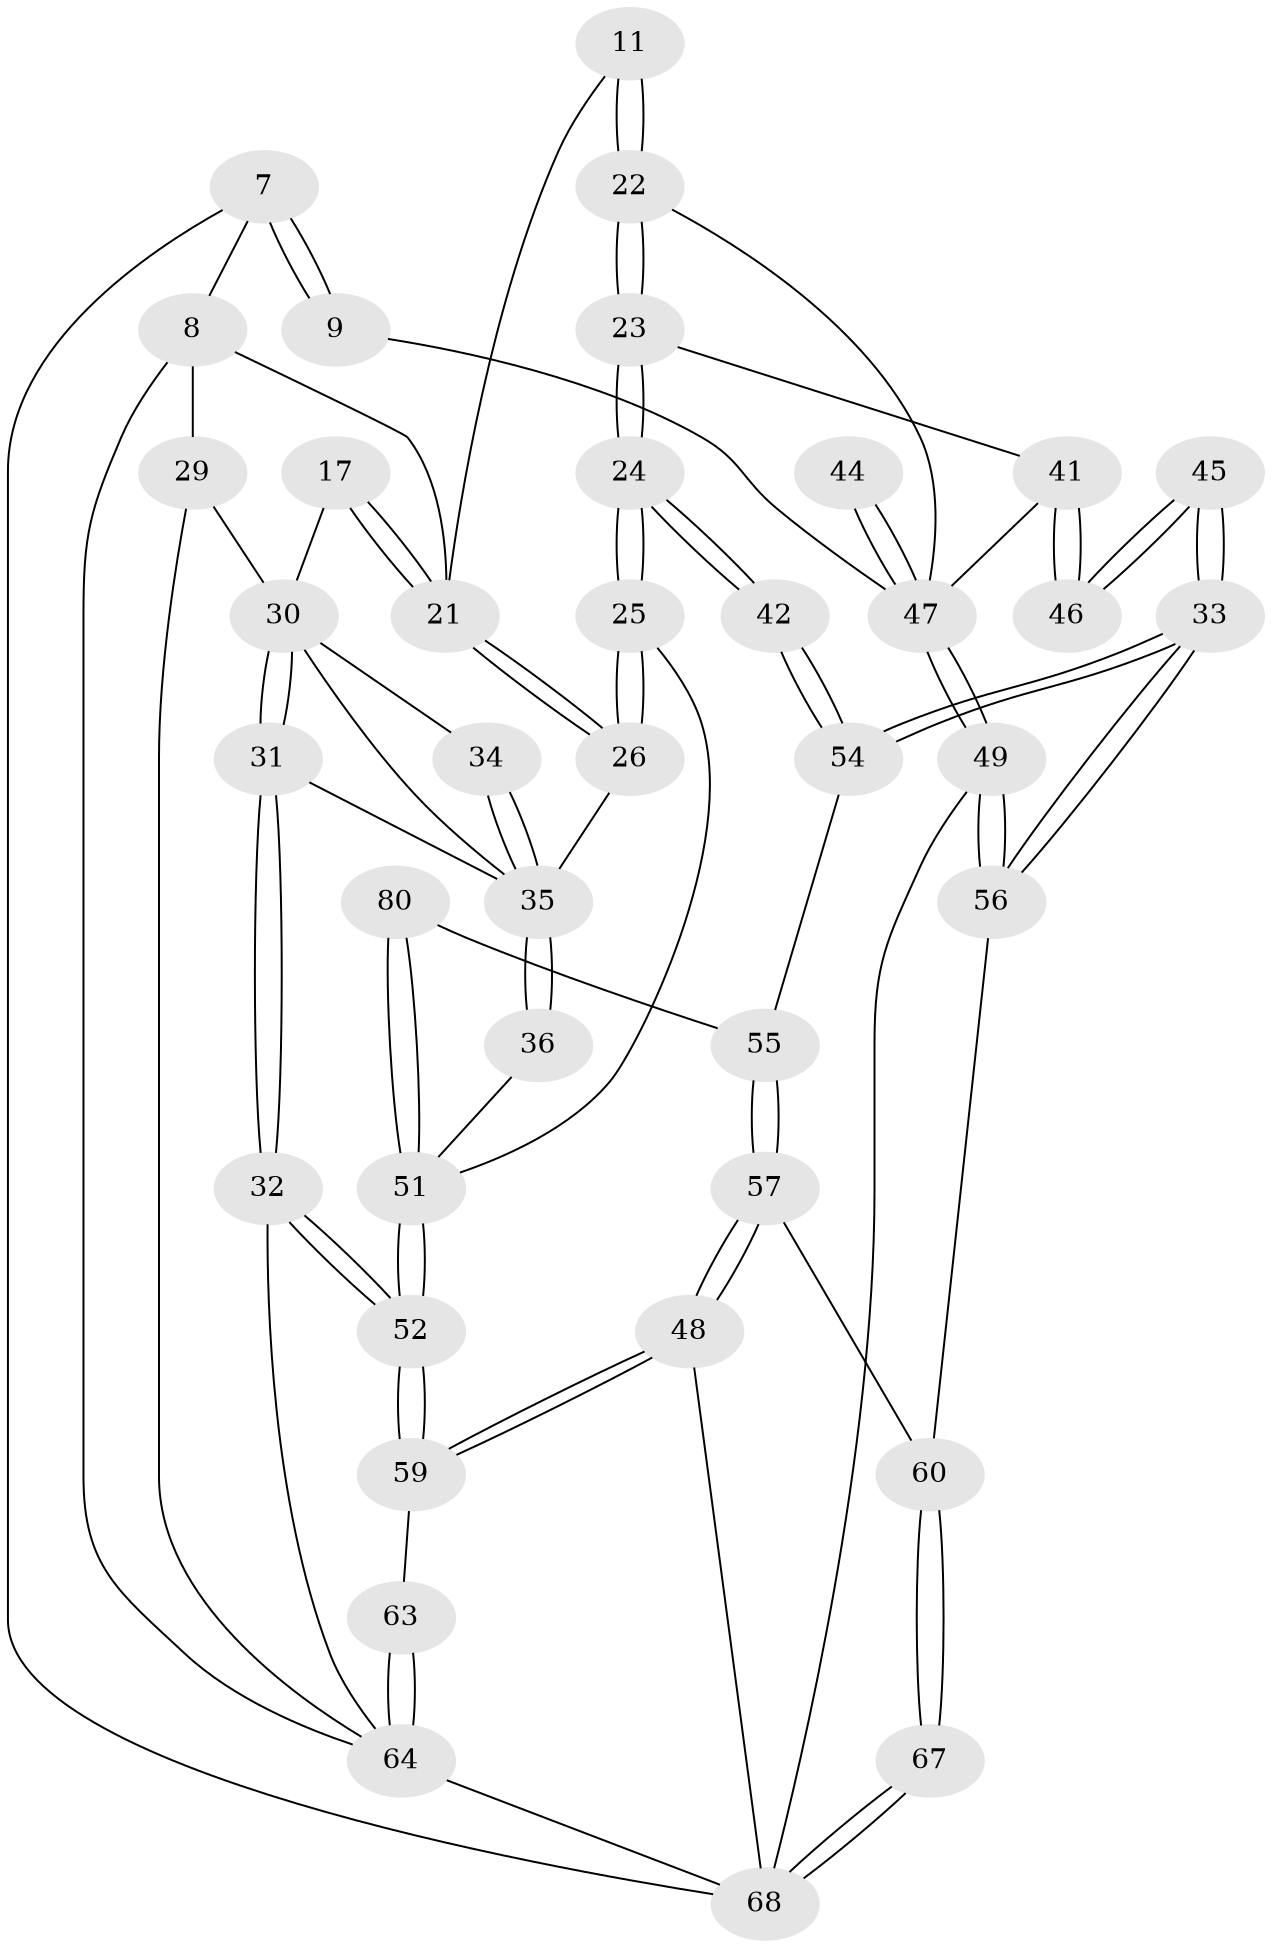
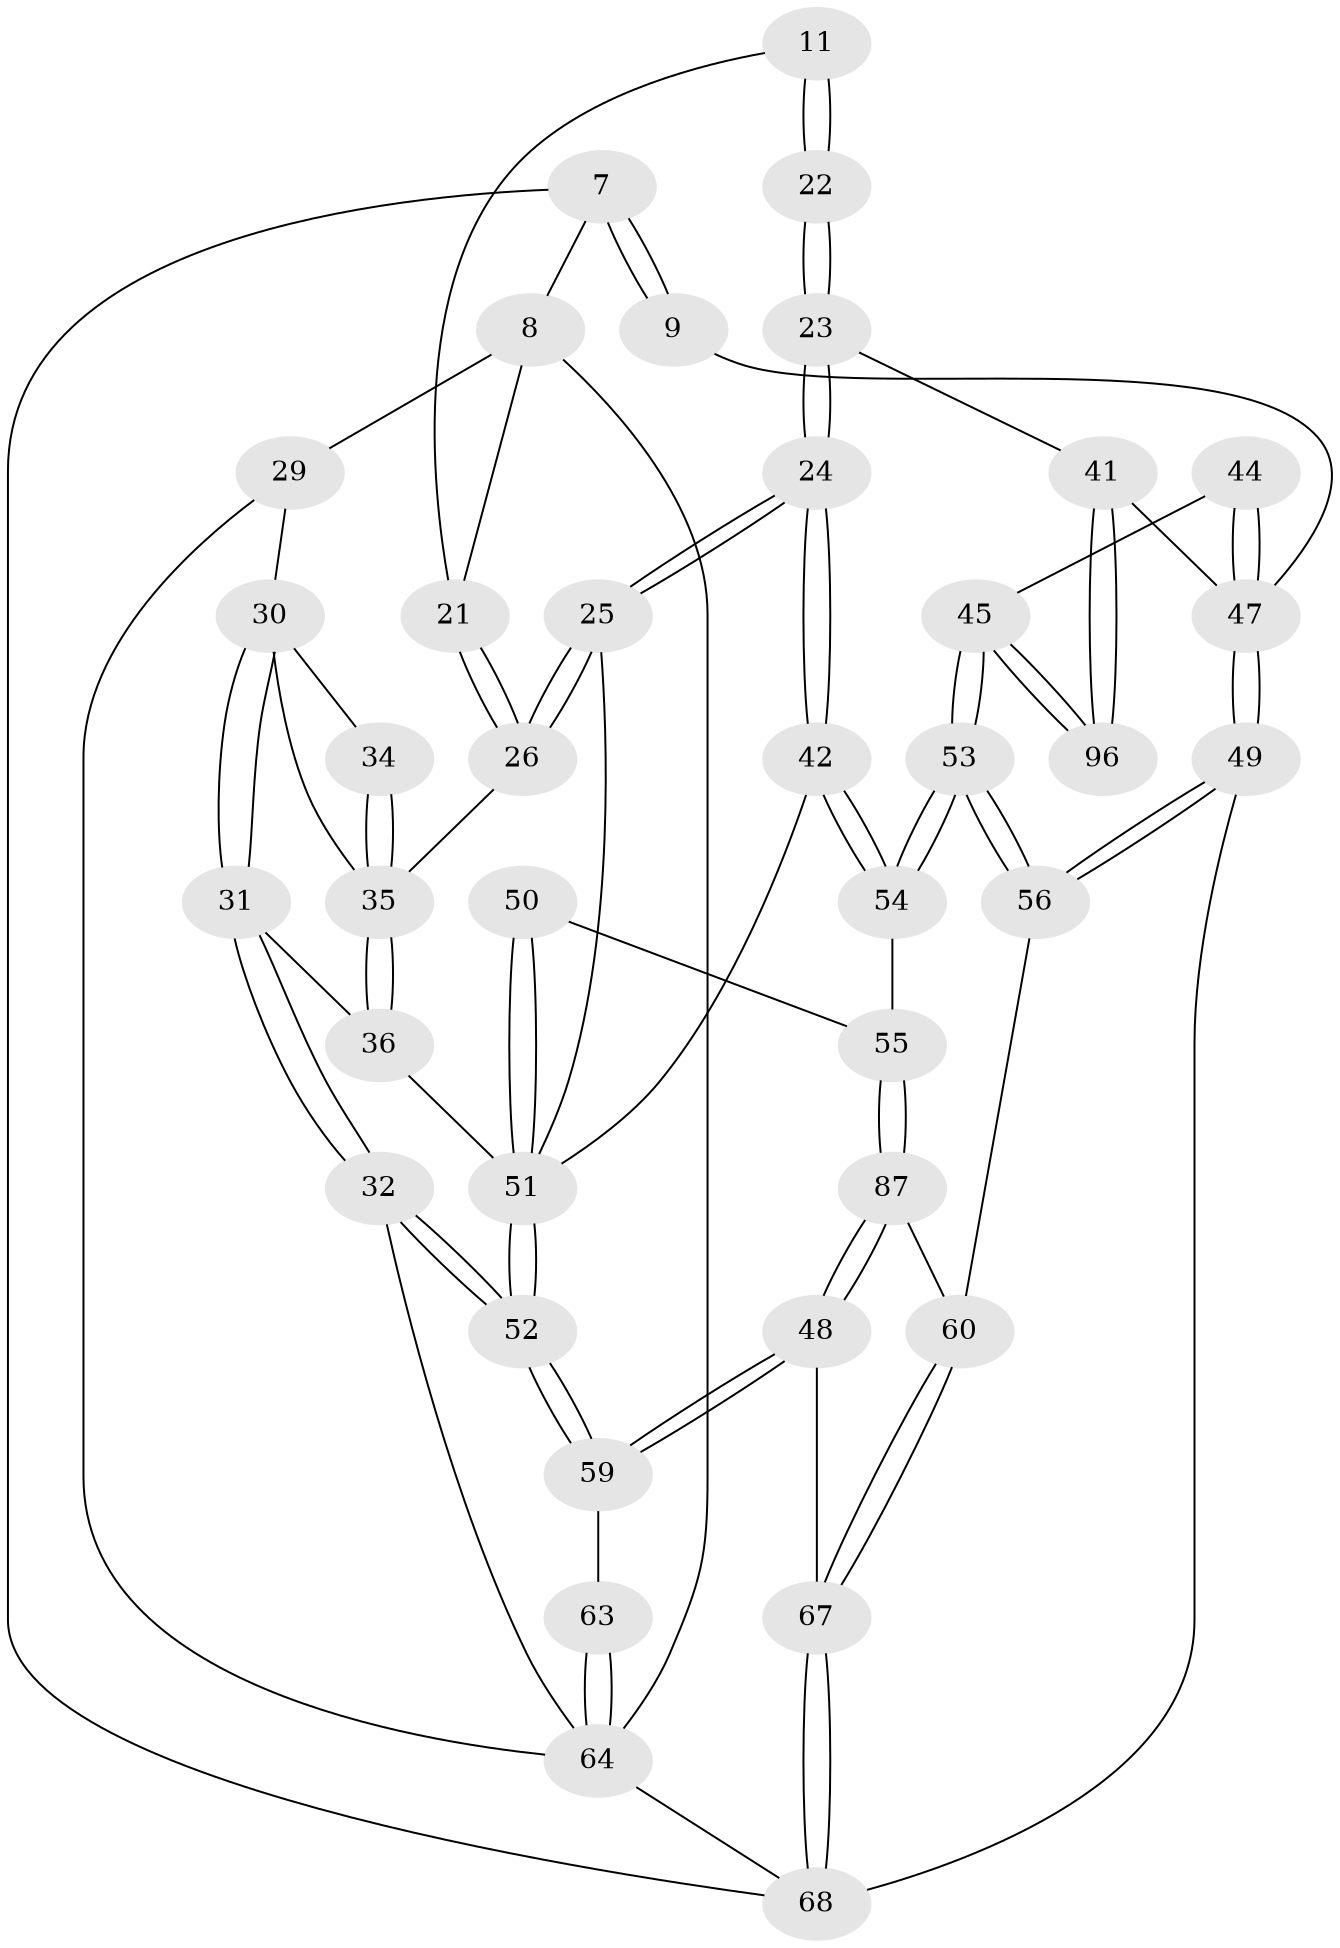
edge "22" -- "47": removed
node "17": removed
edge "44" -- "45": added
node "46": label "46" -> "96"
node "33": label "33" -> "53"
edge "31" -- "35": now "31" -- "36"
node "80": label "80" -> "50"
edge "42" -- "51": added
node "57": label "57" -> "87"
edge "48" -- "68": now "48" -- "67"
